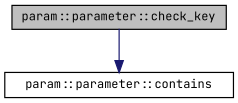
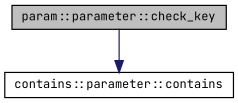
node "param::parameter::contains": label "param::parameter::contains" -> "contains::parameter::contains"
